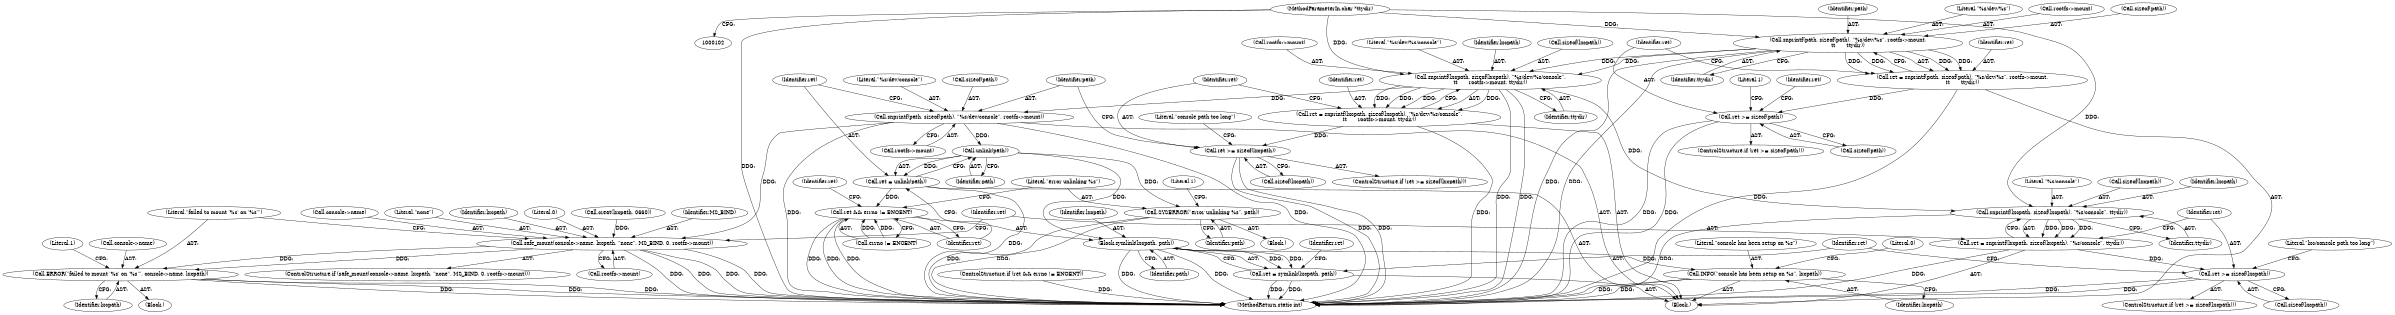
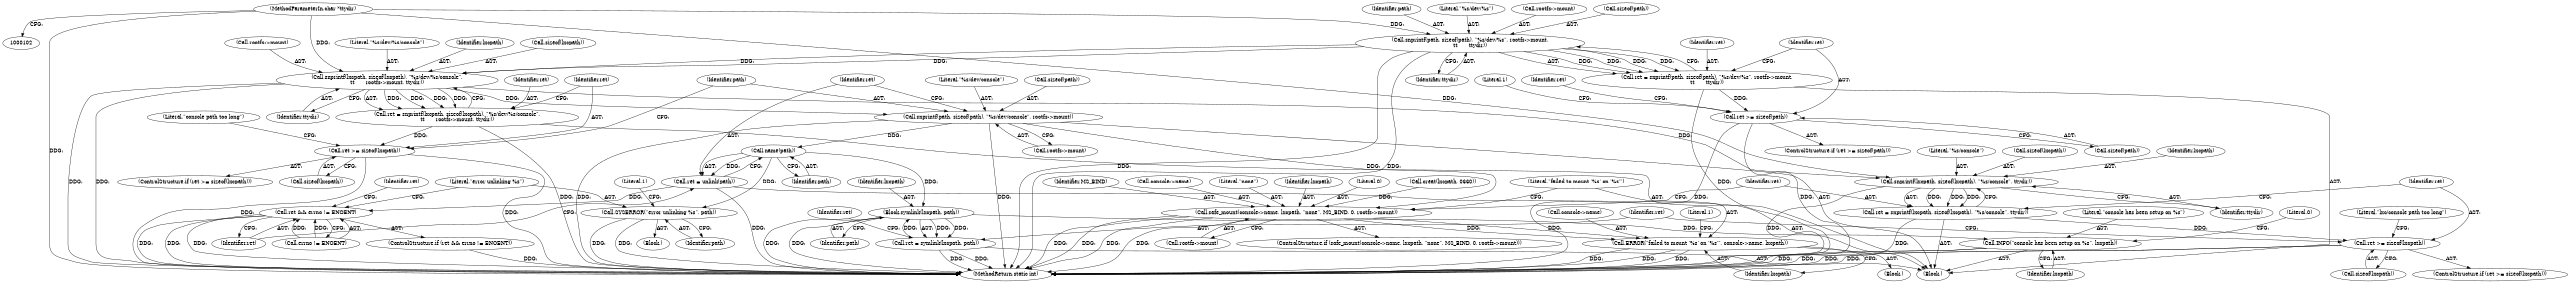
node "(Call,unlink(path))": label "(Call,unlink(path))" -> "(Call,name(path))"
edge "(Call,ret && errno != ENOENT)" -> "(Block,symlink(lxcpath, path))": now "(Call,ret && errno != ENOENT)" -> "(ControlStructure,if (ret && errno != ENOENT))"
edge "(Call,ret = symlink(lxcpath, path))" -> "(Block,symlink(lxcpath, path))": label "CFG: " -> "DDG: "
